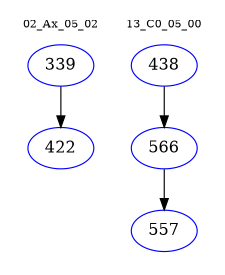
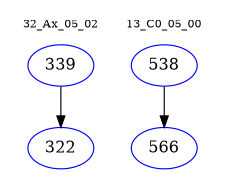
cluster "02_Ax_05_02": label "02_Ax_05_02" -> "32_Ax_05_02"
node "438": label "438" -> "538"
node "422": label "422" -> "322"
node "557": removed
